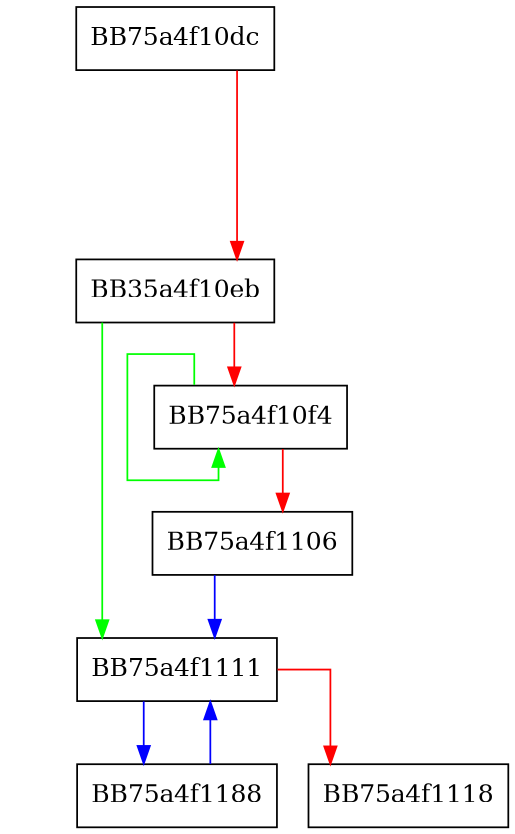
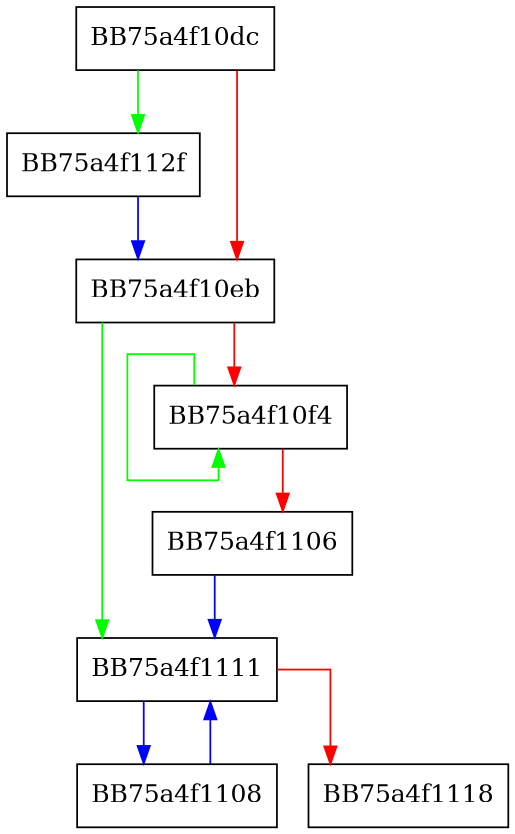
node "BB75a4f112f": added
node "BB35a4f10eb": label "BB35a4f10eb" -> "BB75a4f10eb"
node "BB75a4f1188": label "BB75a4f1188" -> "BB75a4f1108"
